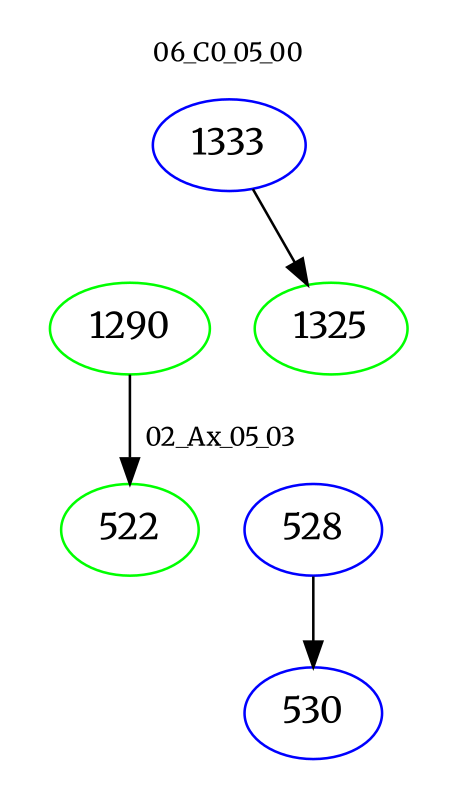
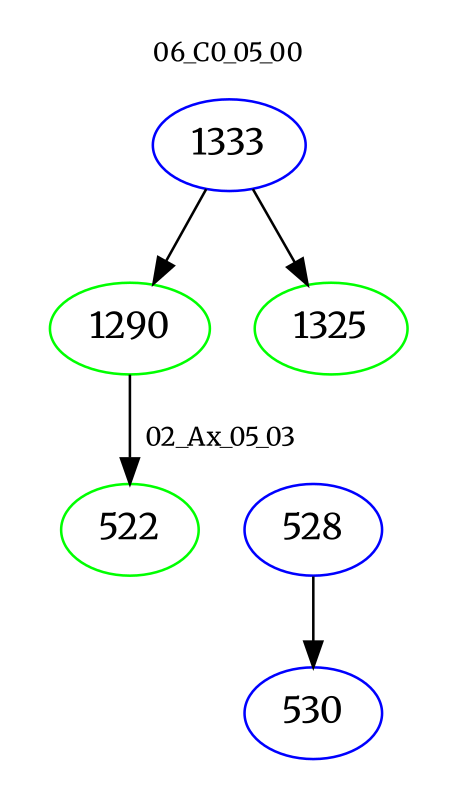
edge "1333" -> "1290": added
